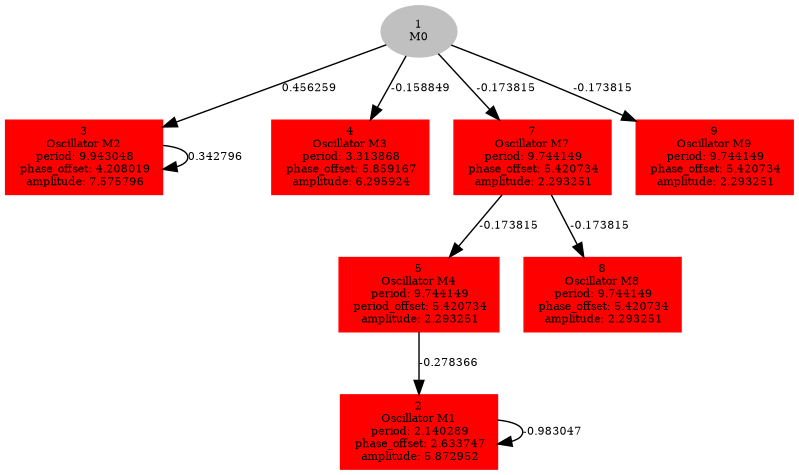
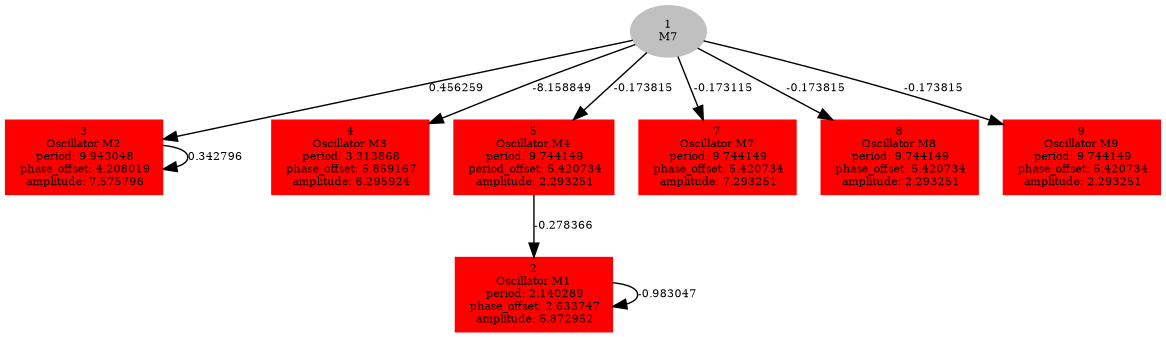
node "1": text "M0" -> "M7"
edge "1" -> "4": label "-0.158849 " -> "-8.158849 "
edge "1" -> "7": label "-0.173815 " -> "-0.173115 "
node "7": text "amplitude: 2.293251" -> "amplitude: 7.293251"
edge "7" -> "8": now "1" -> "8"
edge "7" -> "5": now "1" -> "5"
